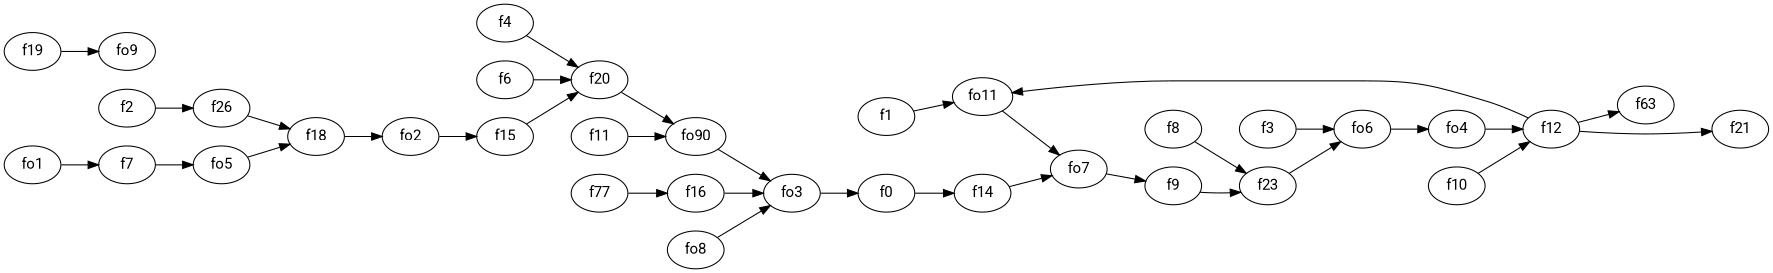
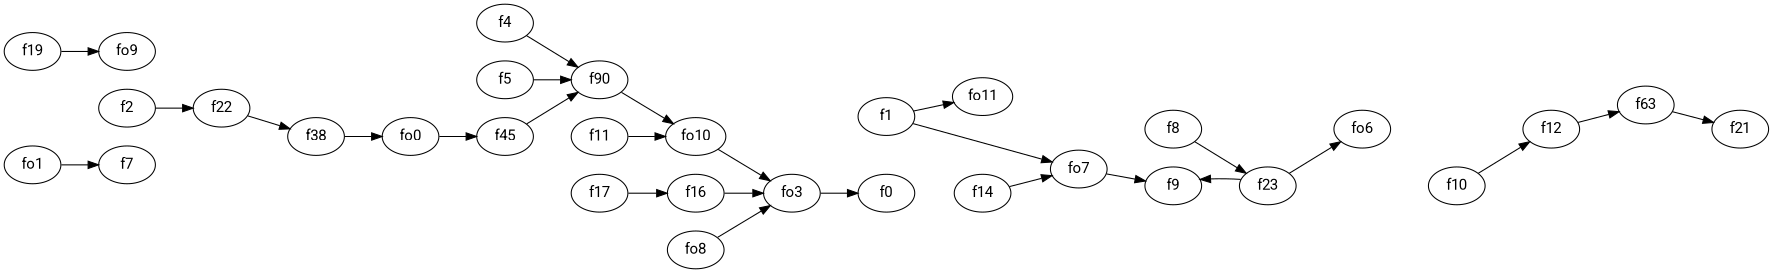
node "f6": label "f6" -> "f5"
node "f20": label "f20" -> "f90"
edge "f12" -> "fo11": removed
node "f26": label "f26" -> "f22"
node "f3": removed
node "fo4": removed
edge "fo11" -> "fo7": now "f1" -> "fo7"
edge "f12" -> "f21": now "f63" -> "f21"
node "f18": label "f18" -> "f38"
node "fo2": label "fo2" -> "fo0"
node "f15": label "f15" -> "f45"
node "fo90": label "fo90" -> "fo10"
node "fo5": removed
node "f77": label "f77" -> "f17"
edge "f0" -> "f14": removed
edge "f9" -> "f23": reversed
